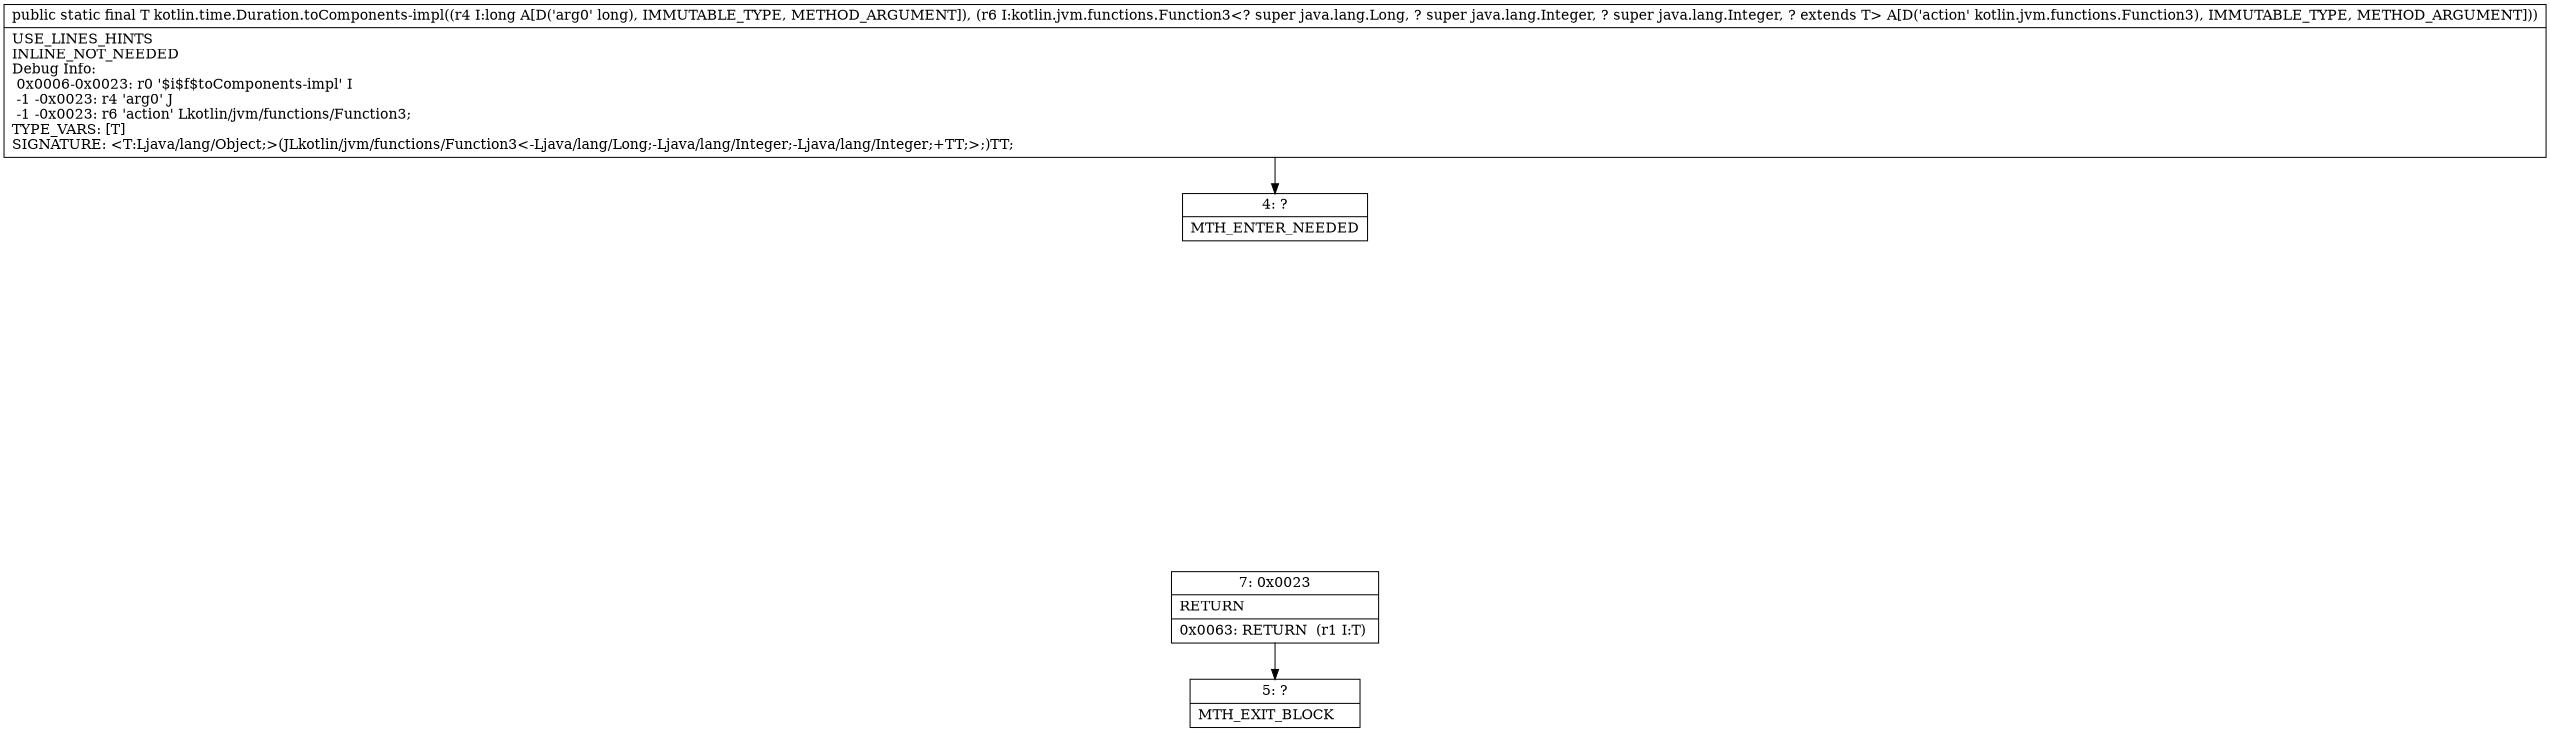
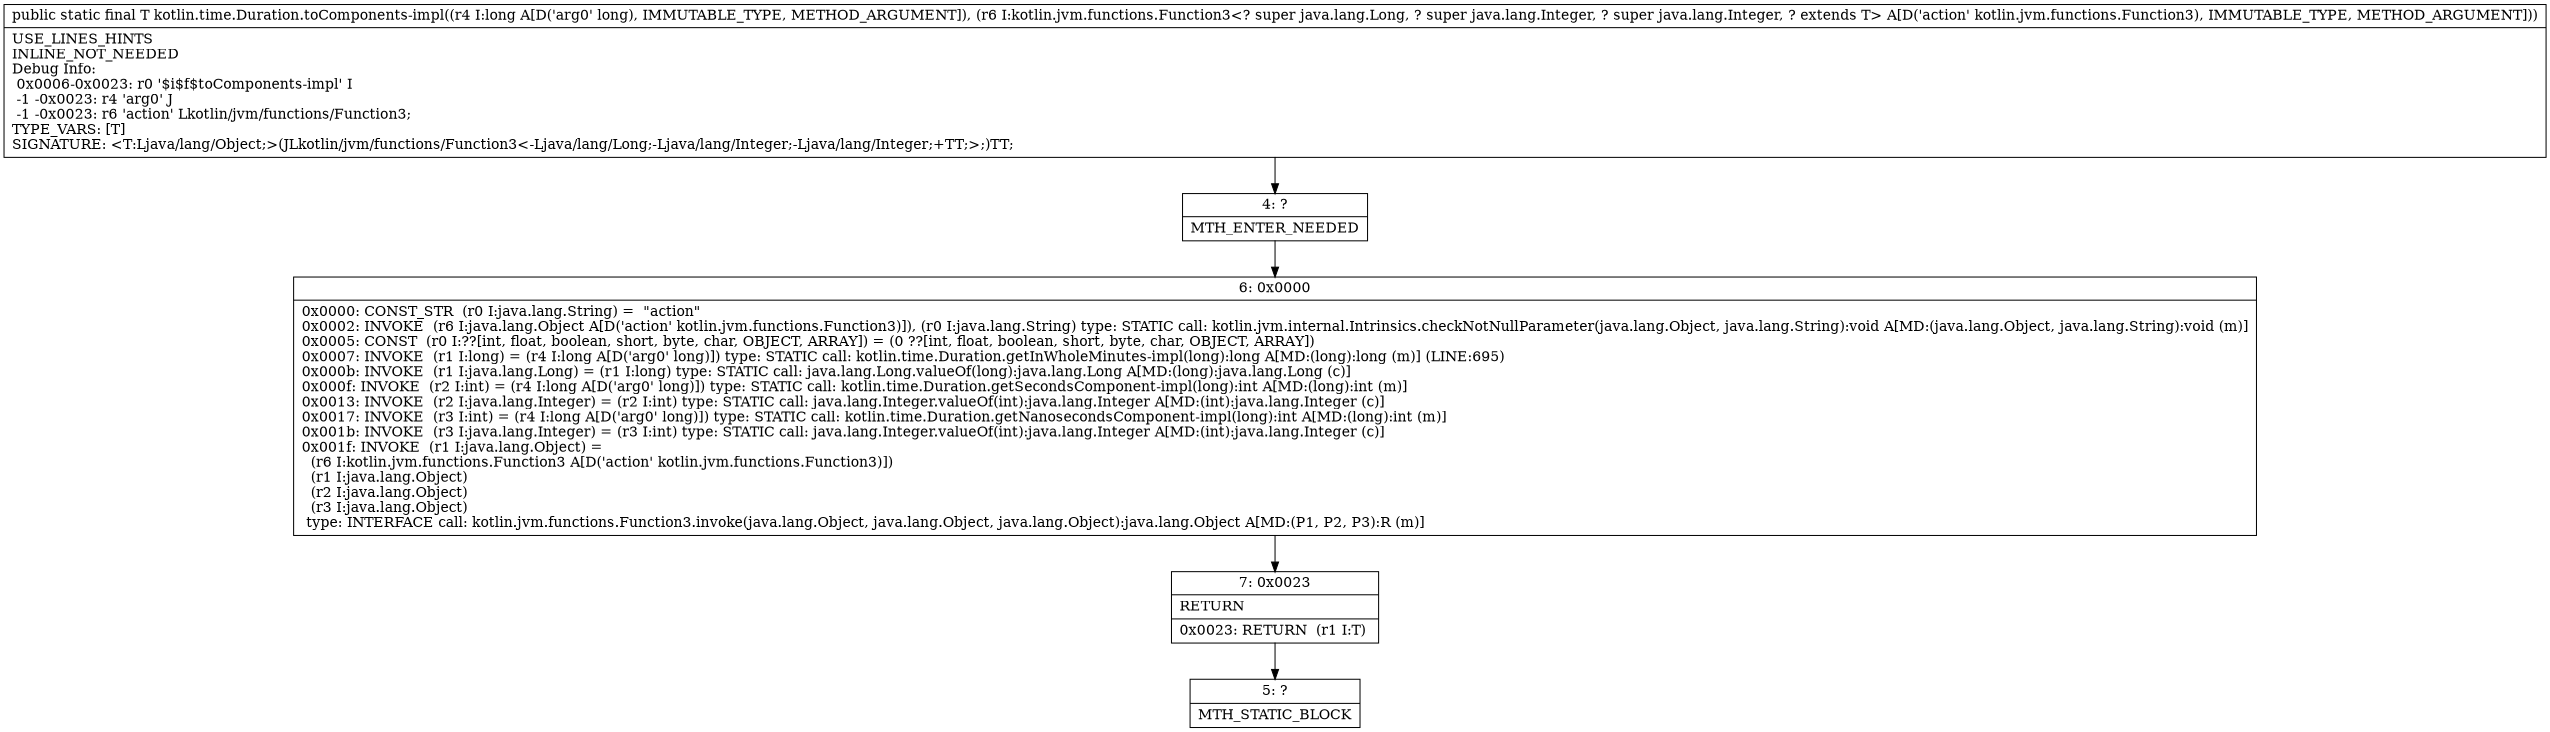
node "6: 0x0000": added
node "7: 0x0023": text "0x0063: RETURN  (r1 I:T)" -> "0x0023: RETURN  (r1 I:T)"
node "5: ?": text "MTH_EXIT_BLOCK" -> "MTH_STATIC_BLOCK"
